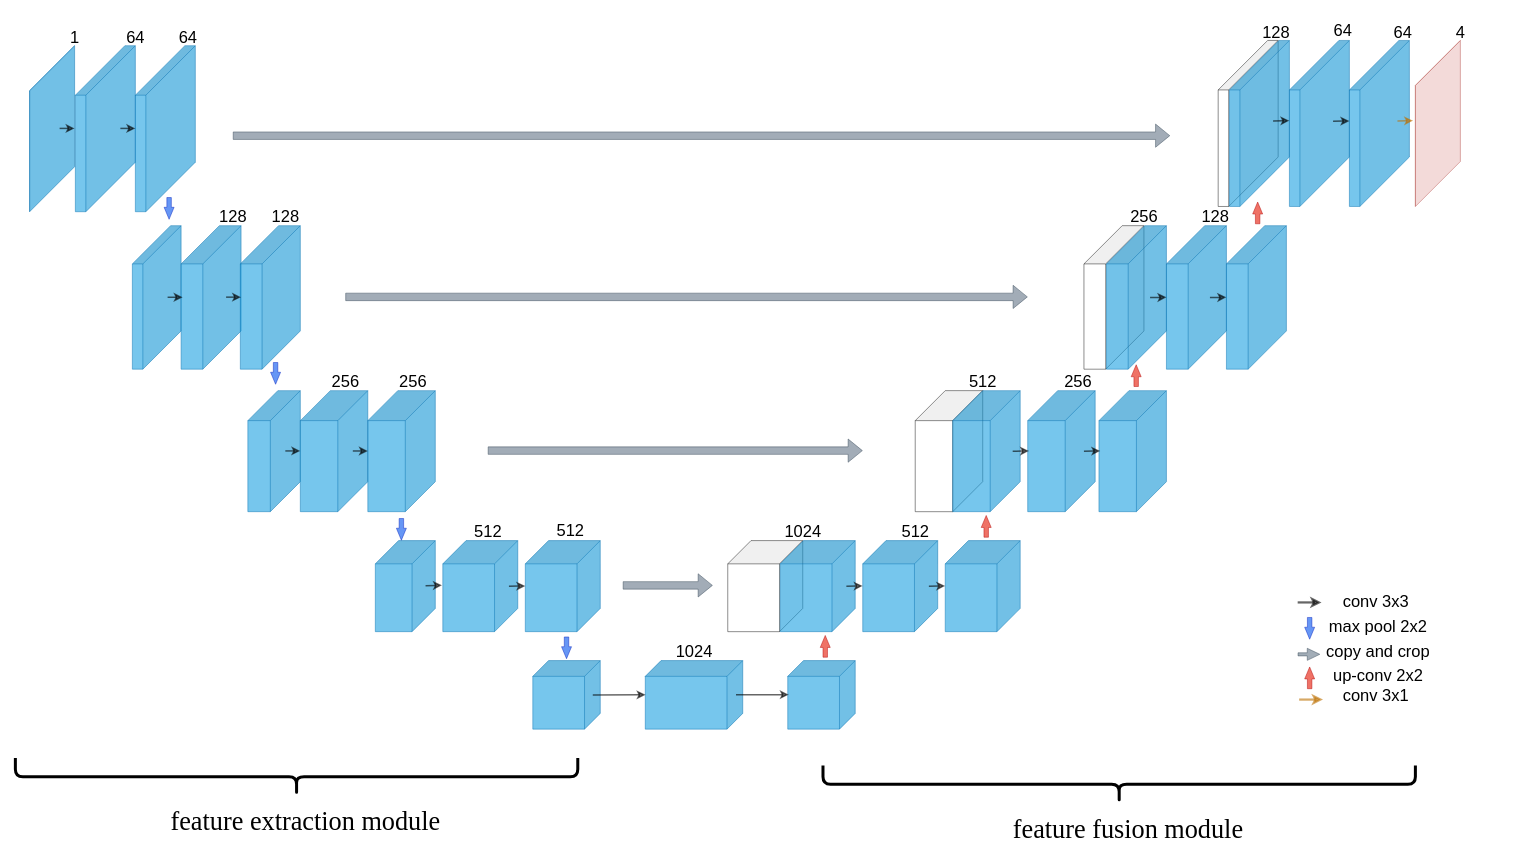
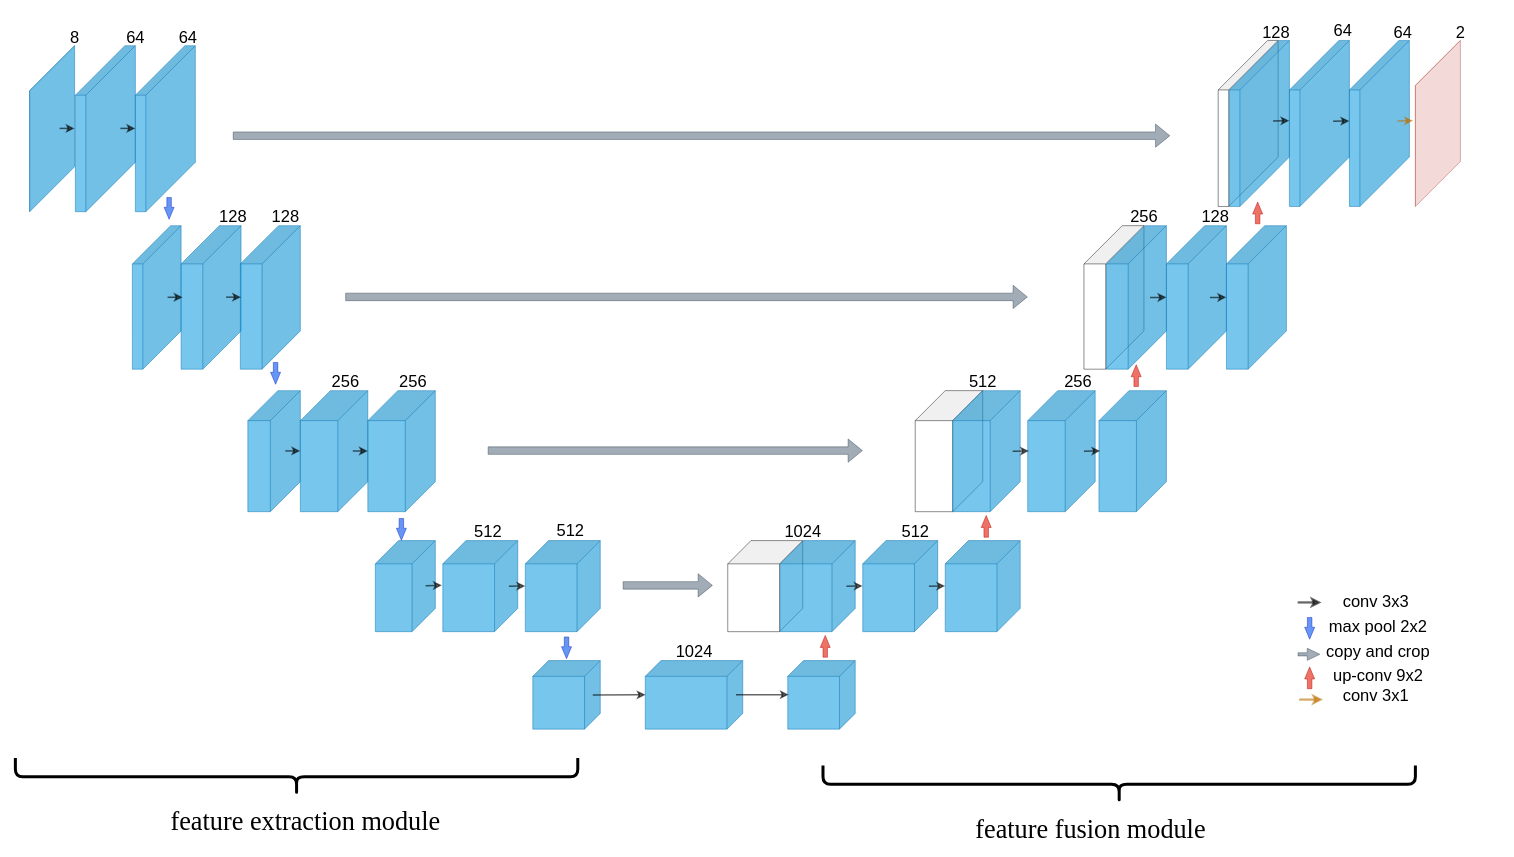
node "4": label "4" -> "2"
node "1": label "1" -> "8"
node "up-conv 2x2": label "up-conv 2x2" -> "up-conv 9x2"
node "feature fusion module": moved (1131, 829) -> (1094, 829)
